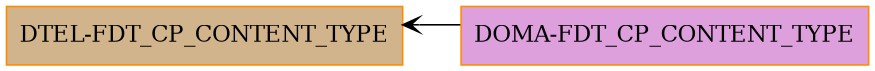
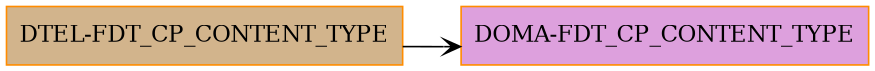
edge "DOMA-FDT_CP_CONTENT_TYPE" -> "DTEL-FDT_CP_CONTENT_TYPE": reversed
